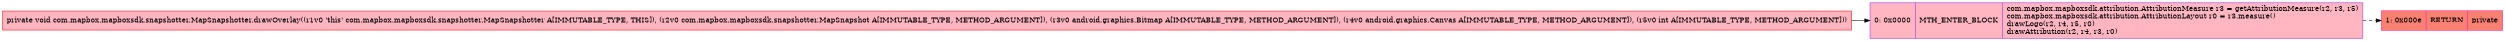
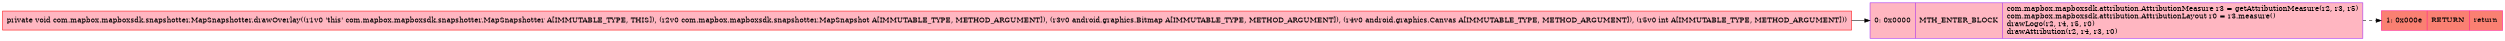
node "1: 0x000e": text "private" -> "return"
